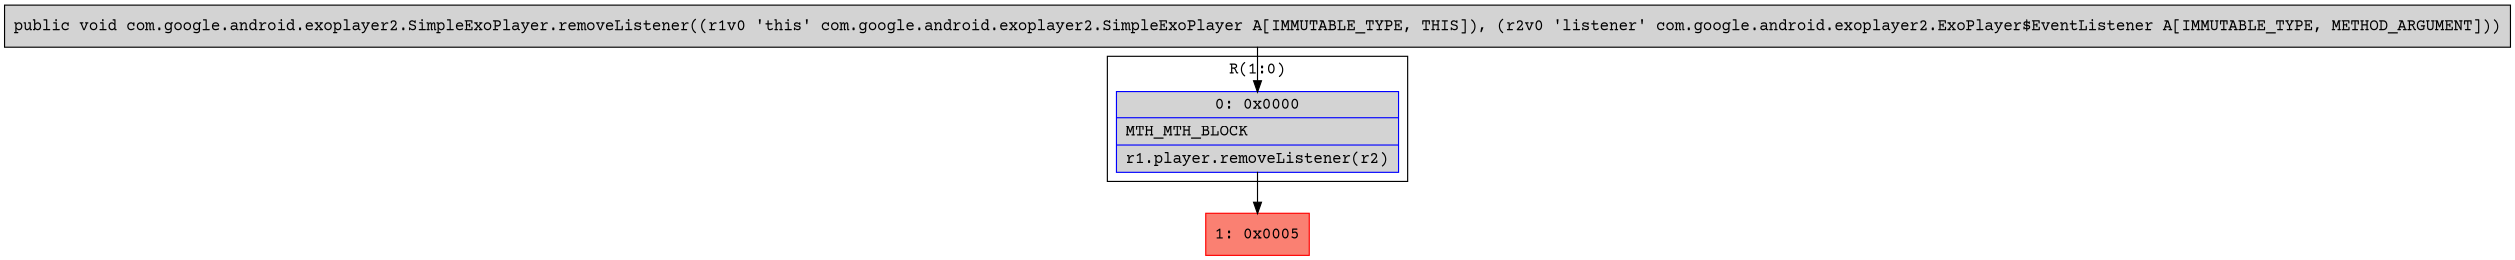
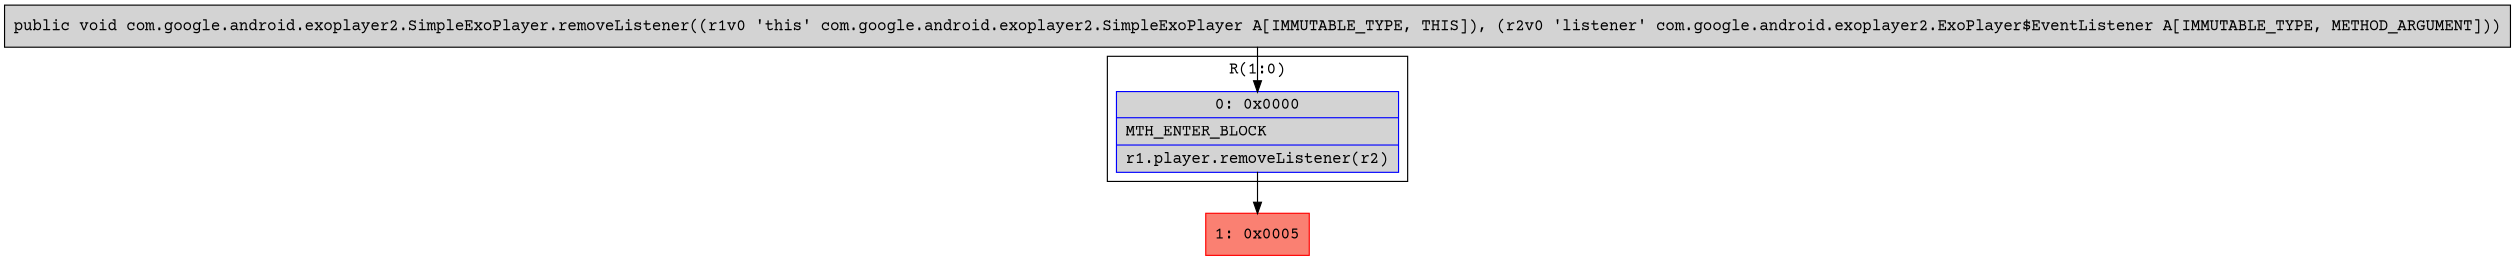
node "0: 0x0000": text "MTH_MTH_BLOCK" -> "MTH_ENTER_BLOCK"
